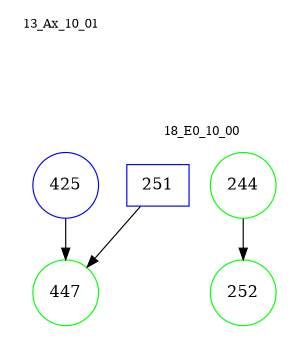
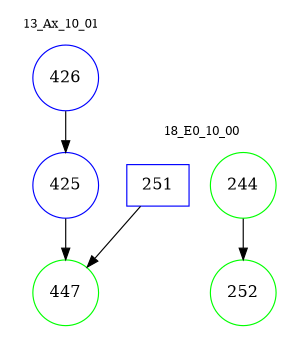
node "426": added
